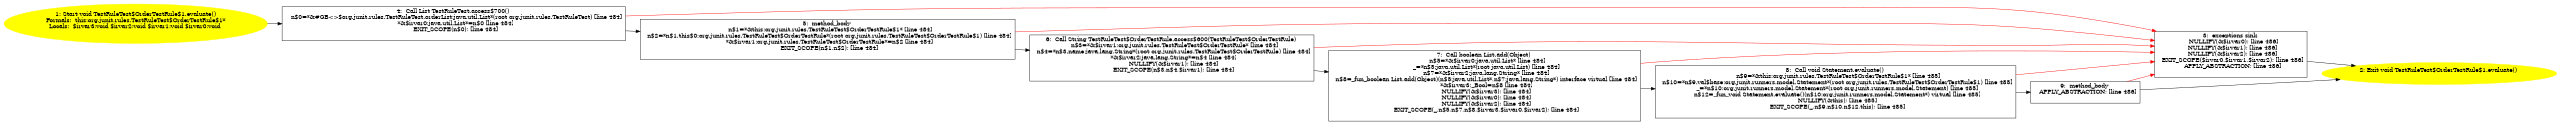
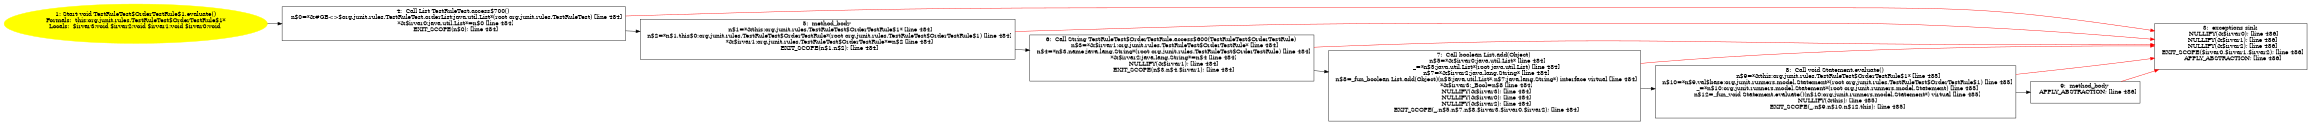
node "2: Exit void TestRuleTest$OrderTestRule$1.evaluate()": removed
